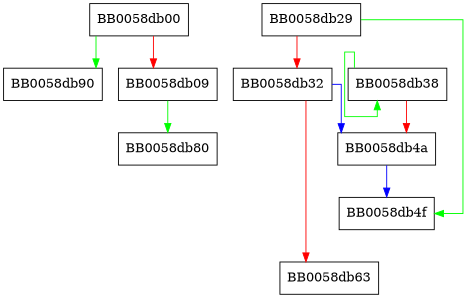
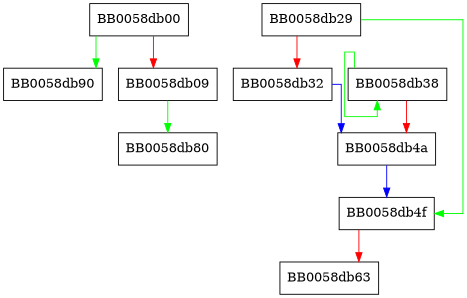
edge "BB0058db32" -> "BB0058db63": now "BB0058db4f" -> "BB0058db63"
